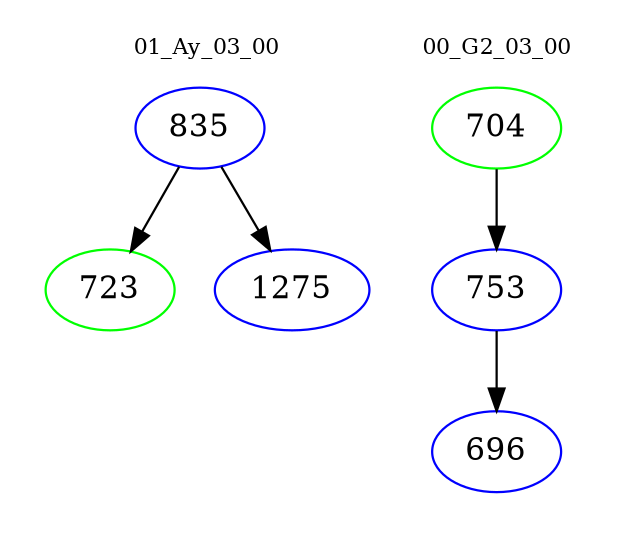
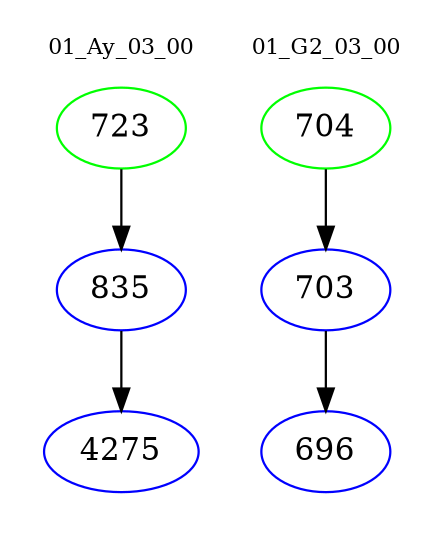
cluster "00_G2_03_00": label "00_G2_03_00" -> "01_G2_03_00"
edge "835" -> "723": reversed
node "1275": label "1275" -> "4275"
node "753": label "753" -> "703"
